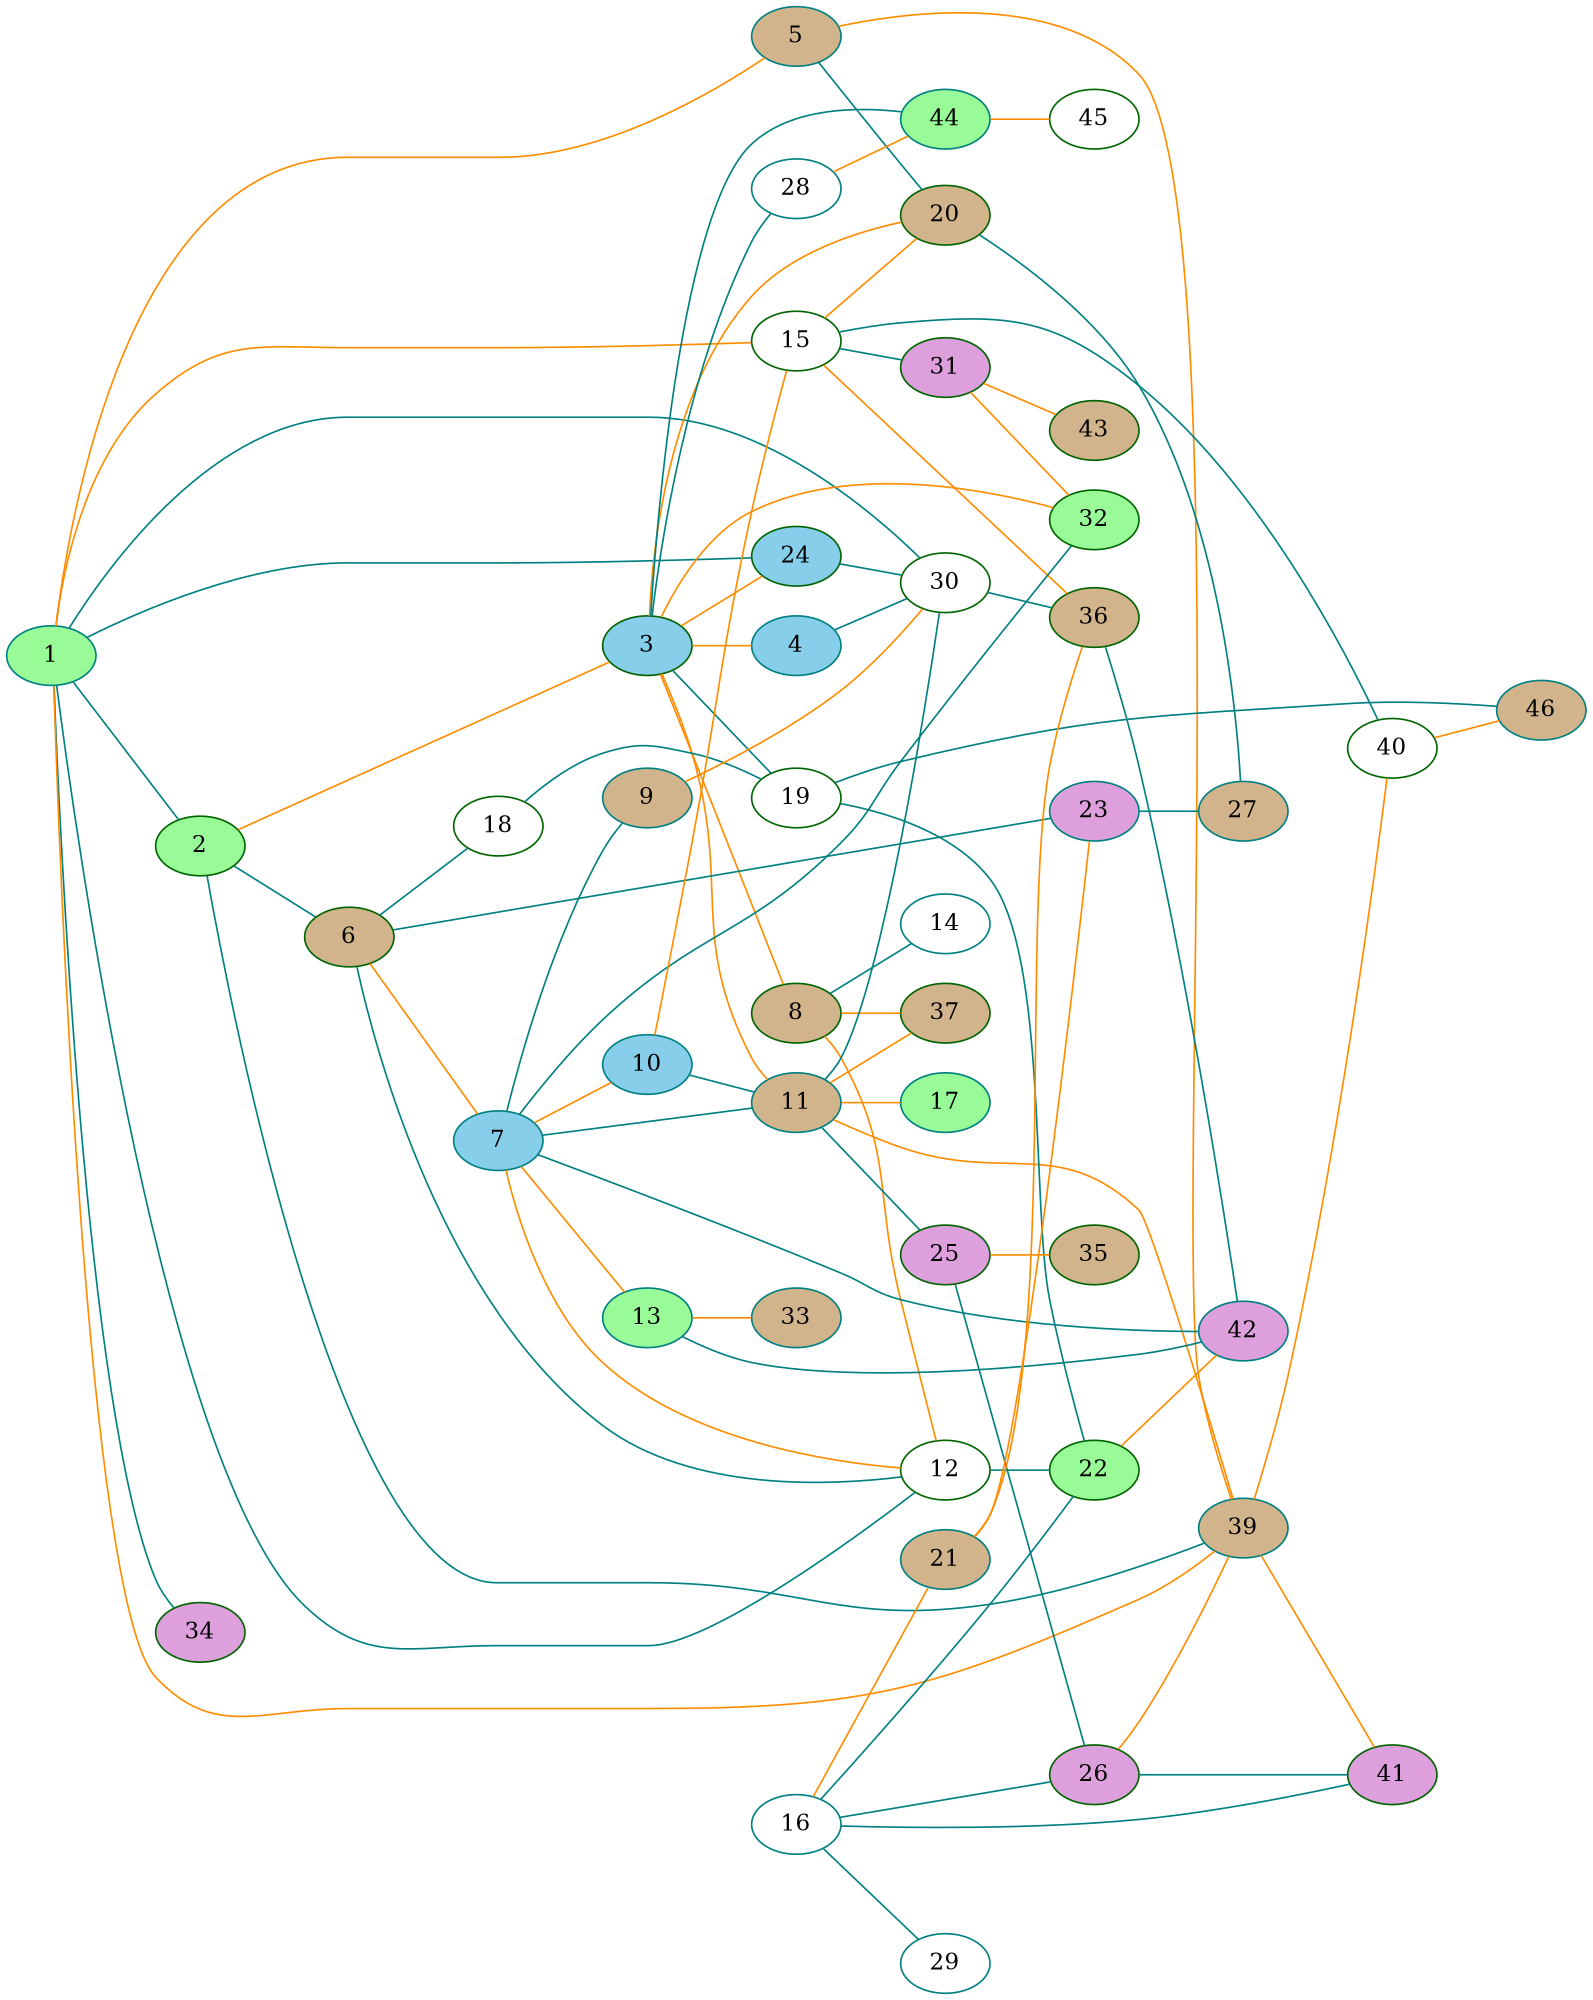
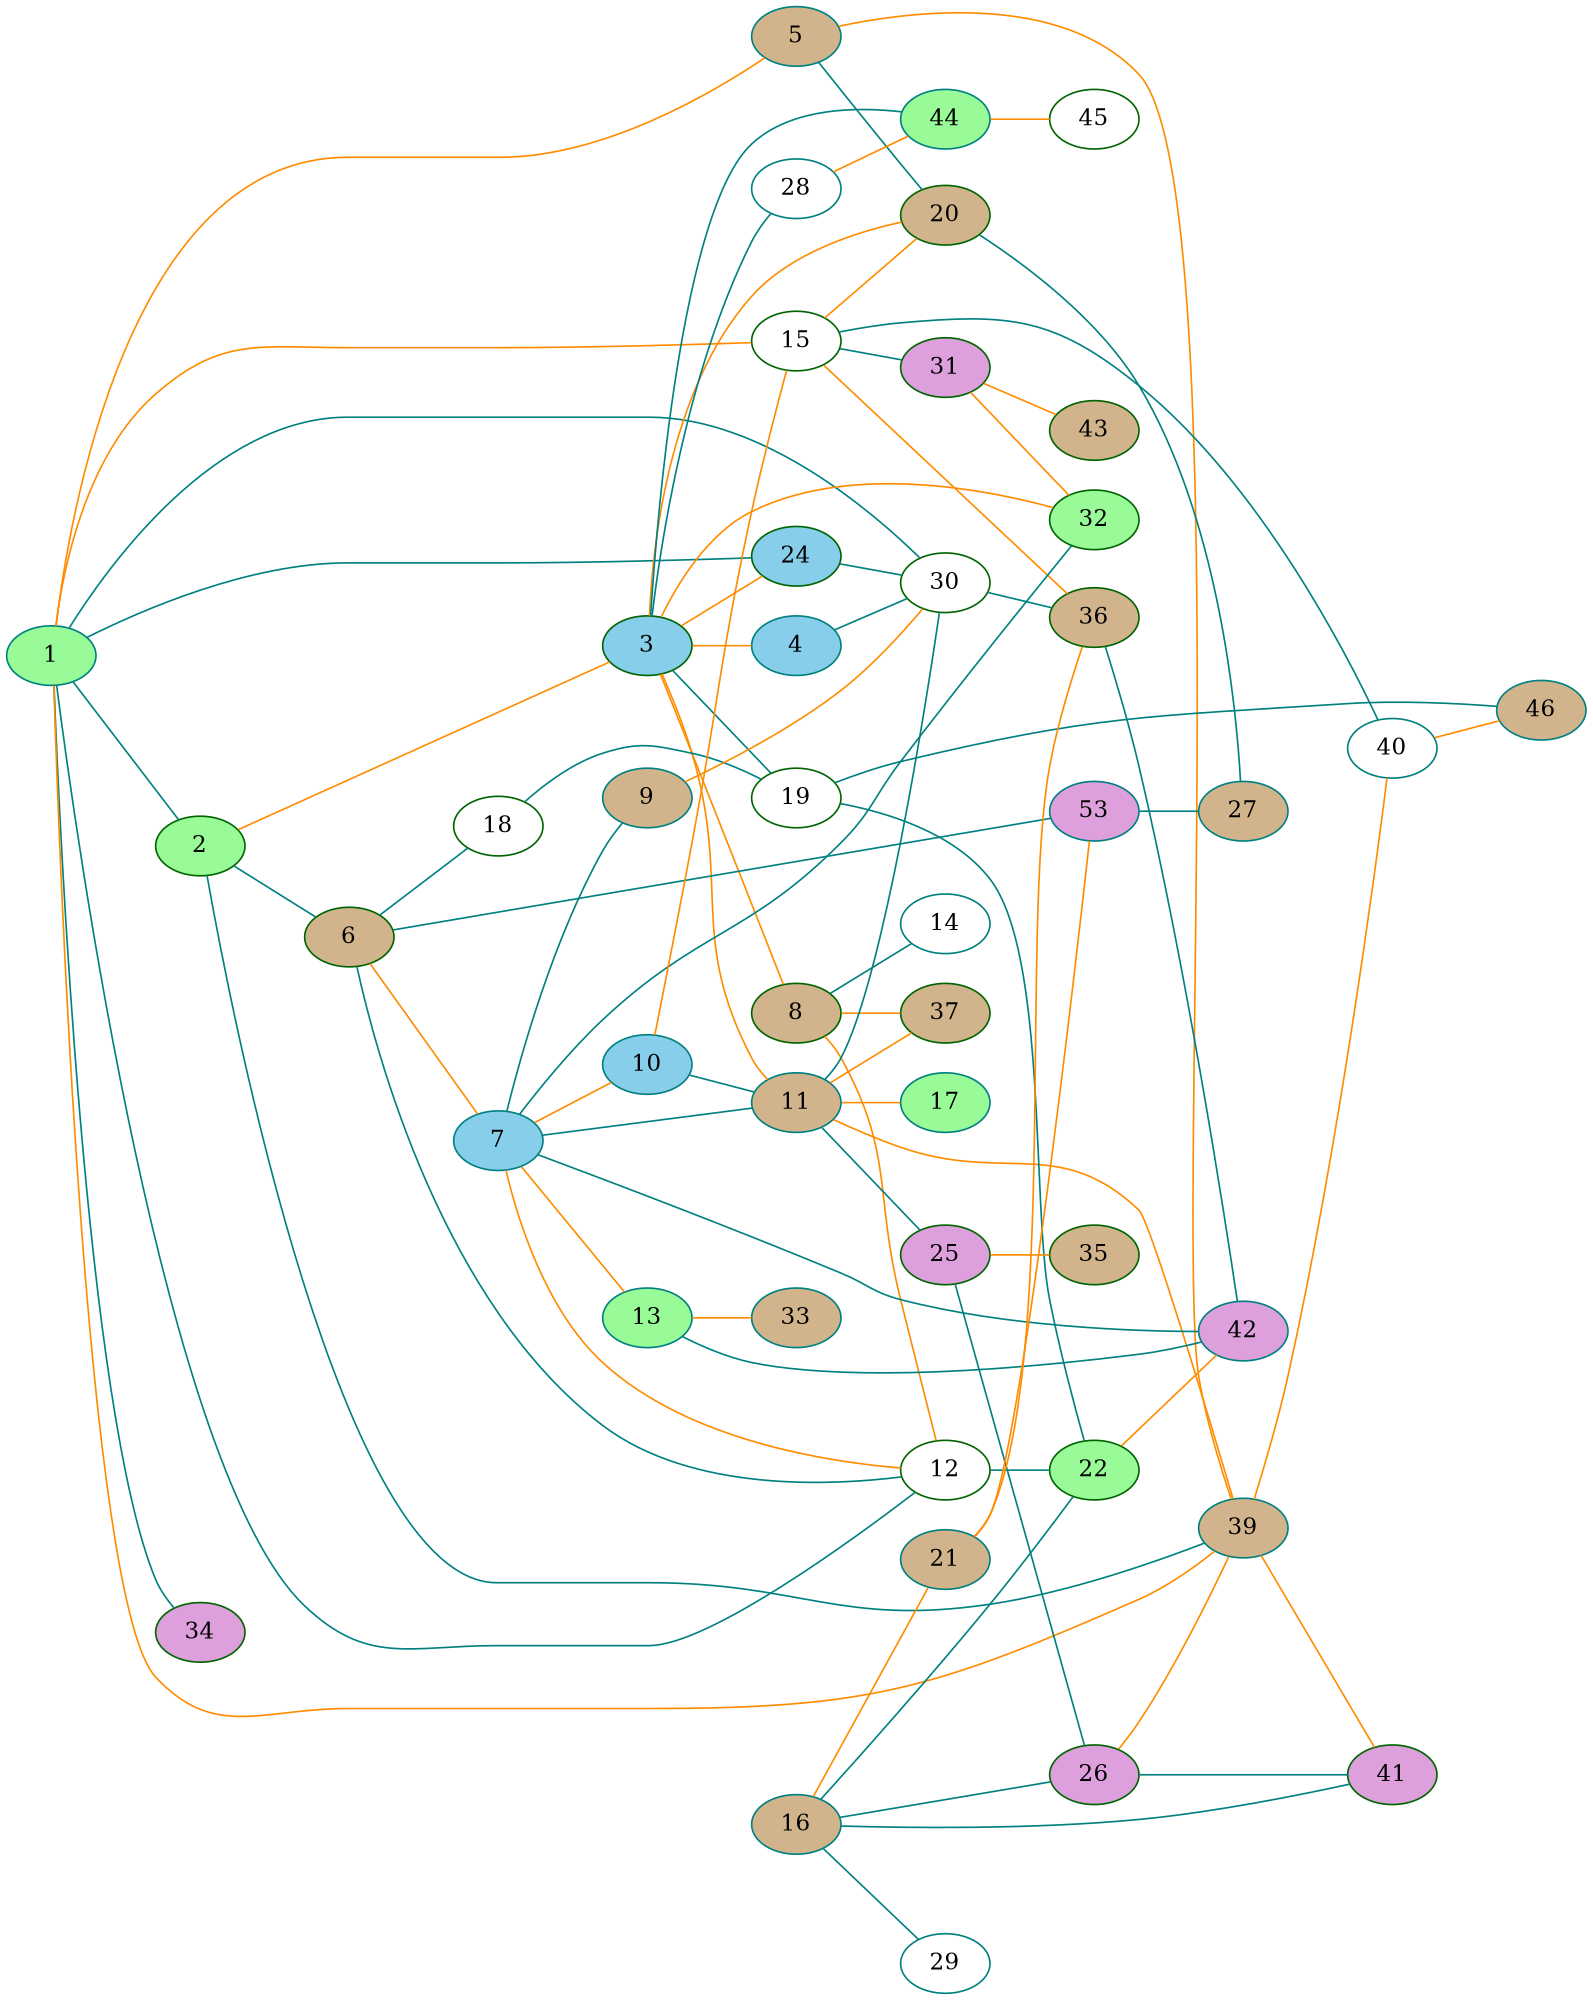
node "40": color darkgreen -> teal
node "23": label "23" -> "53"
node "16": fillcolor white -> tan
